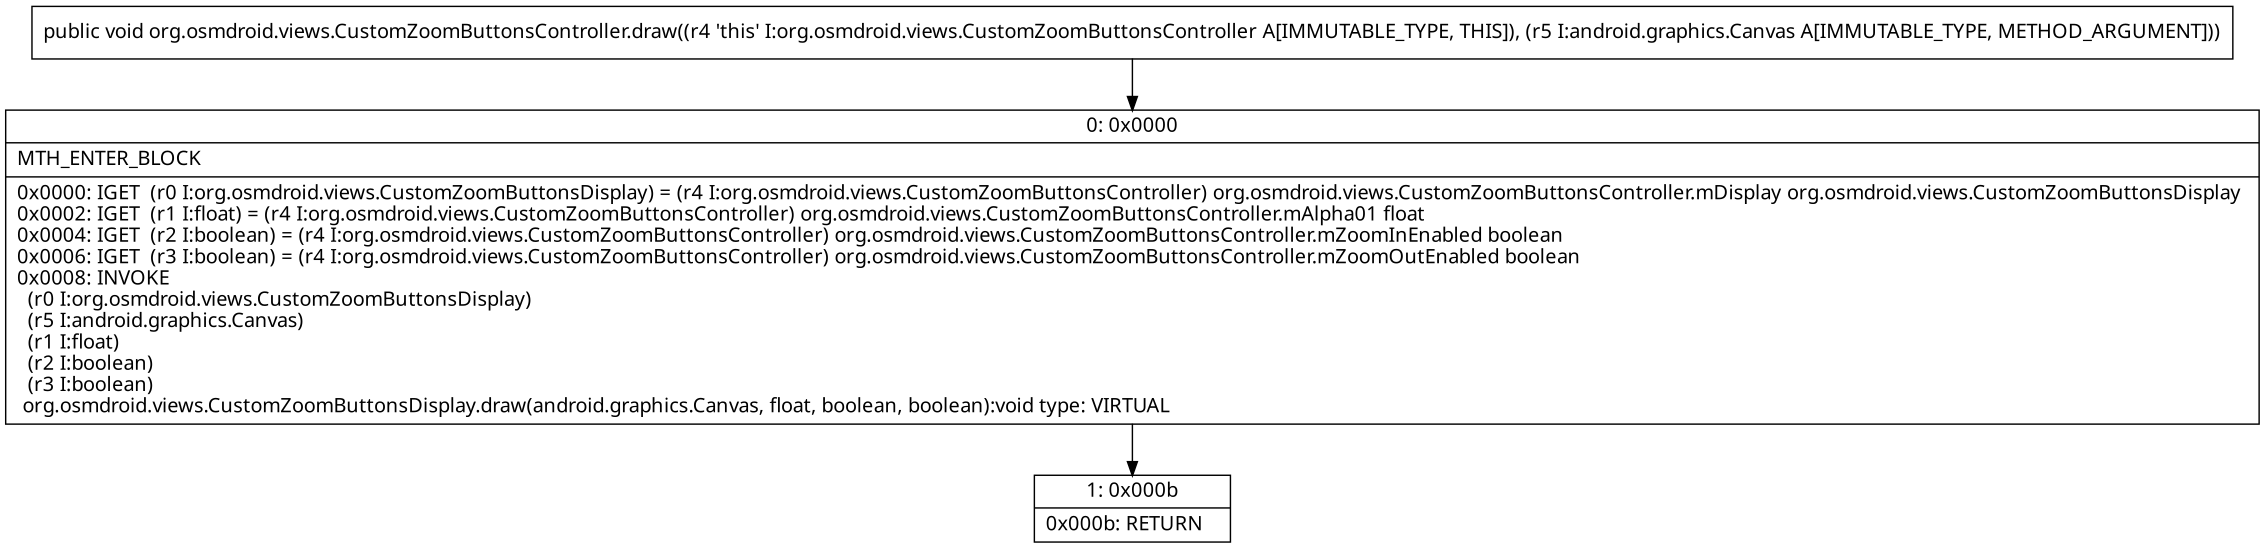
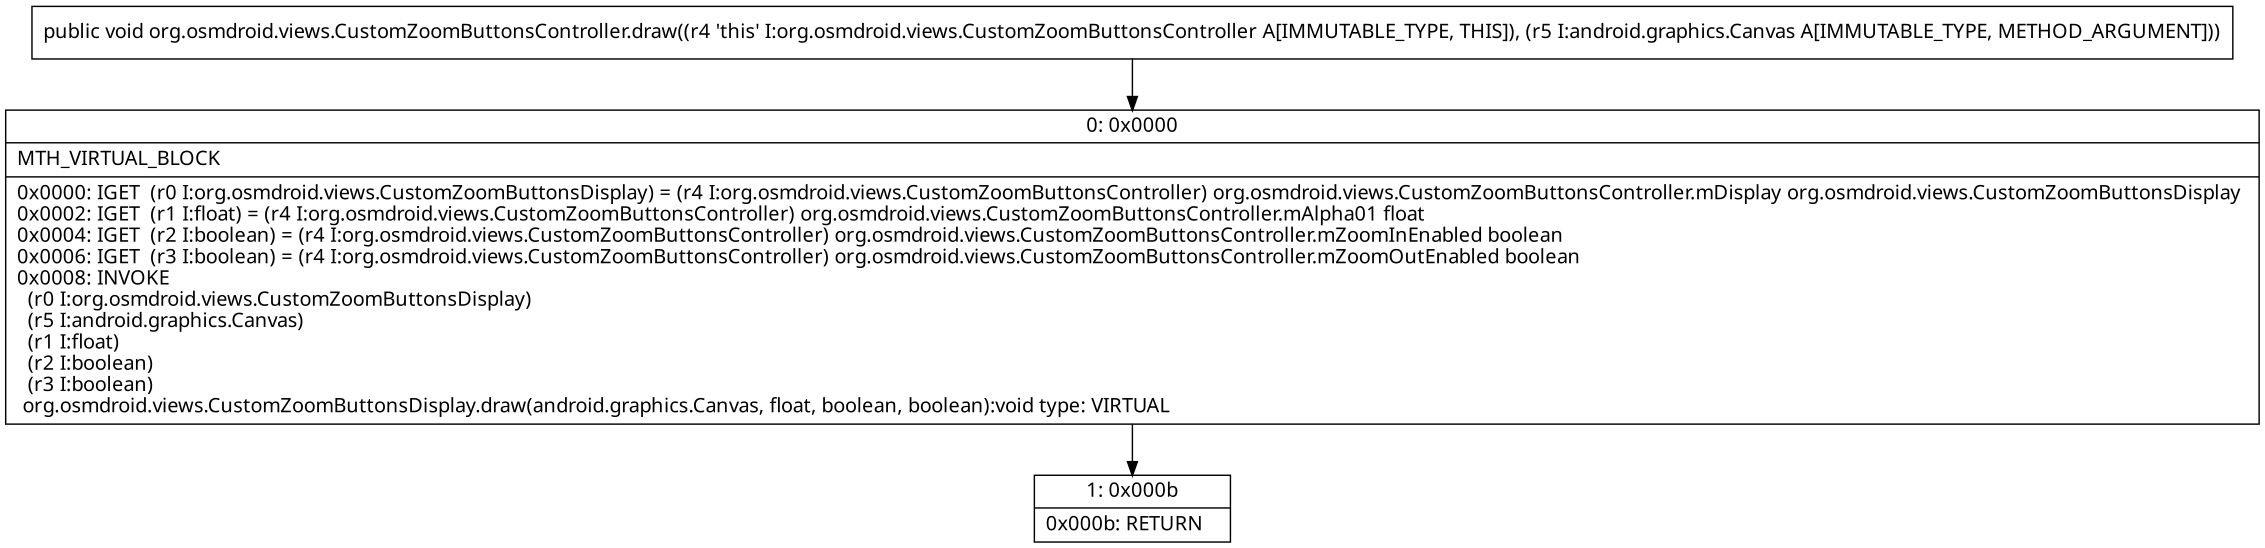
node "0: 0x0000": text "MTH_ENTER_BLOCK" -> "MTH_VIRTUAL_BLOCK"
